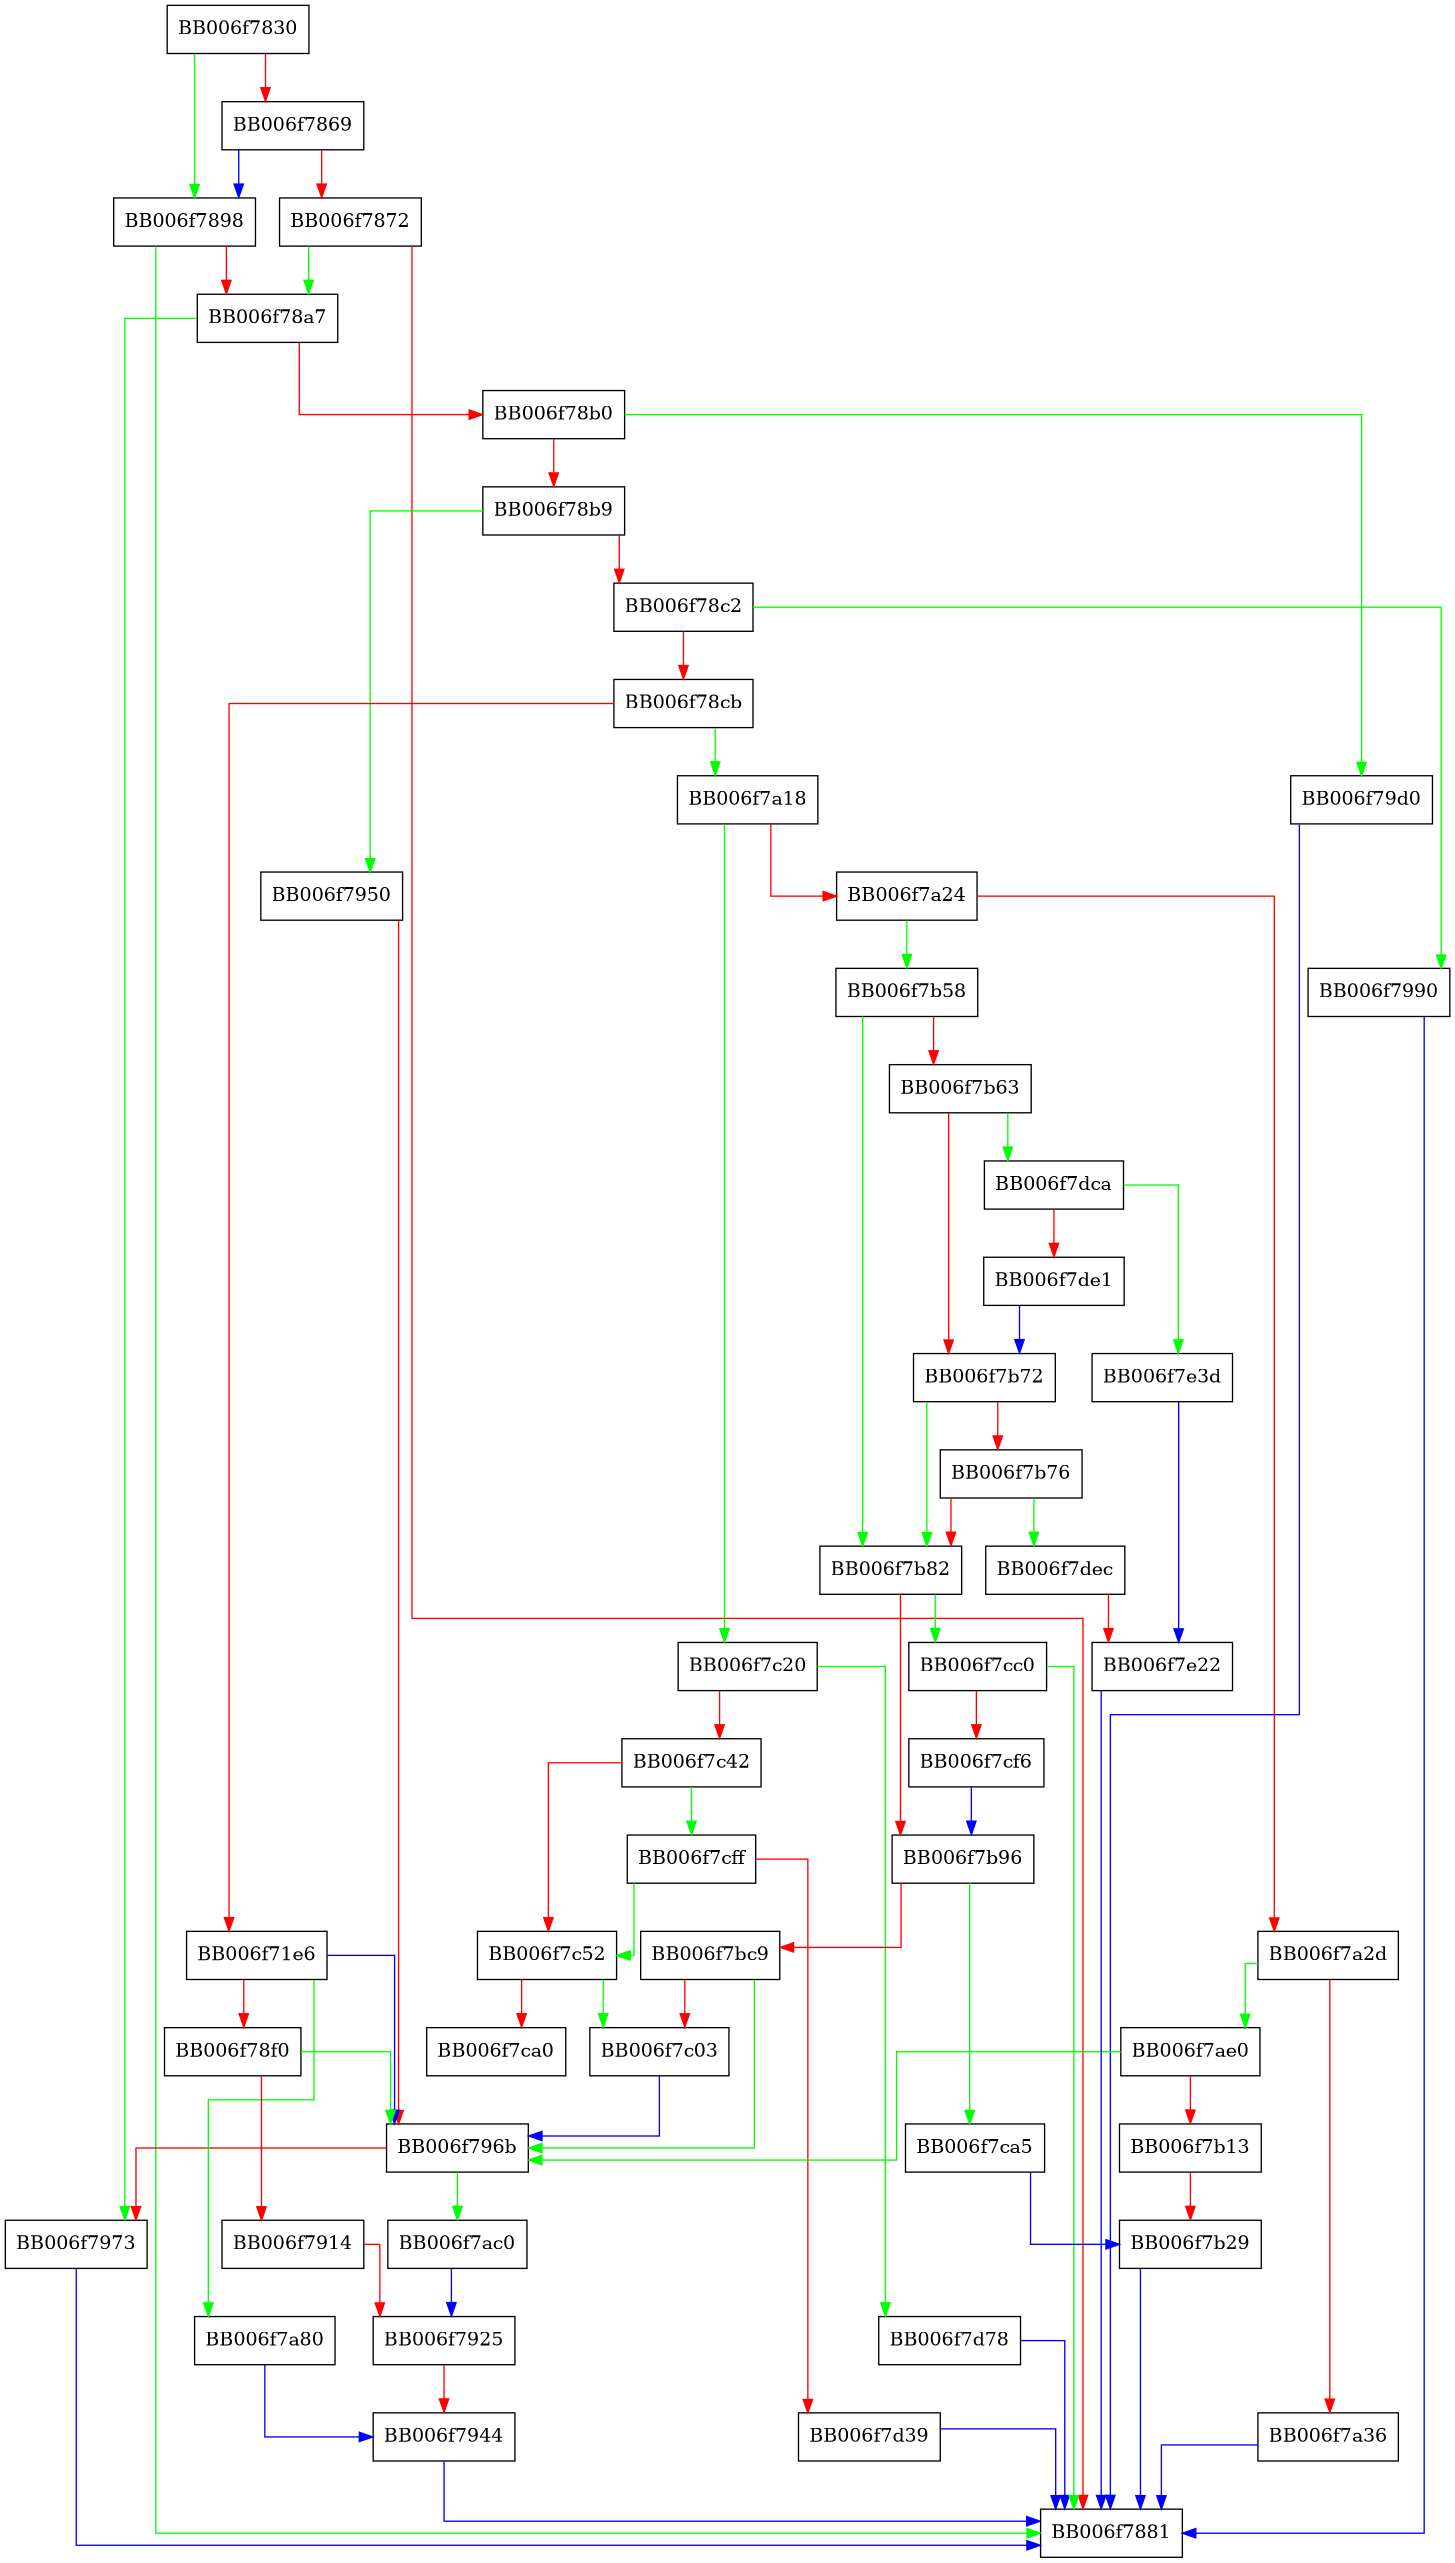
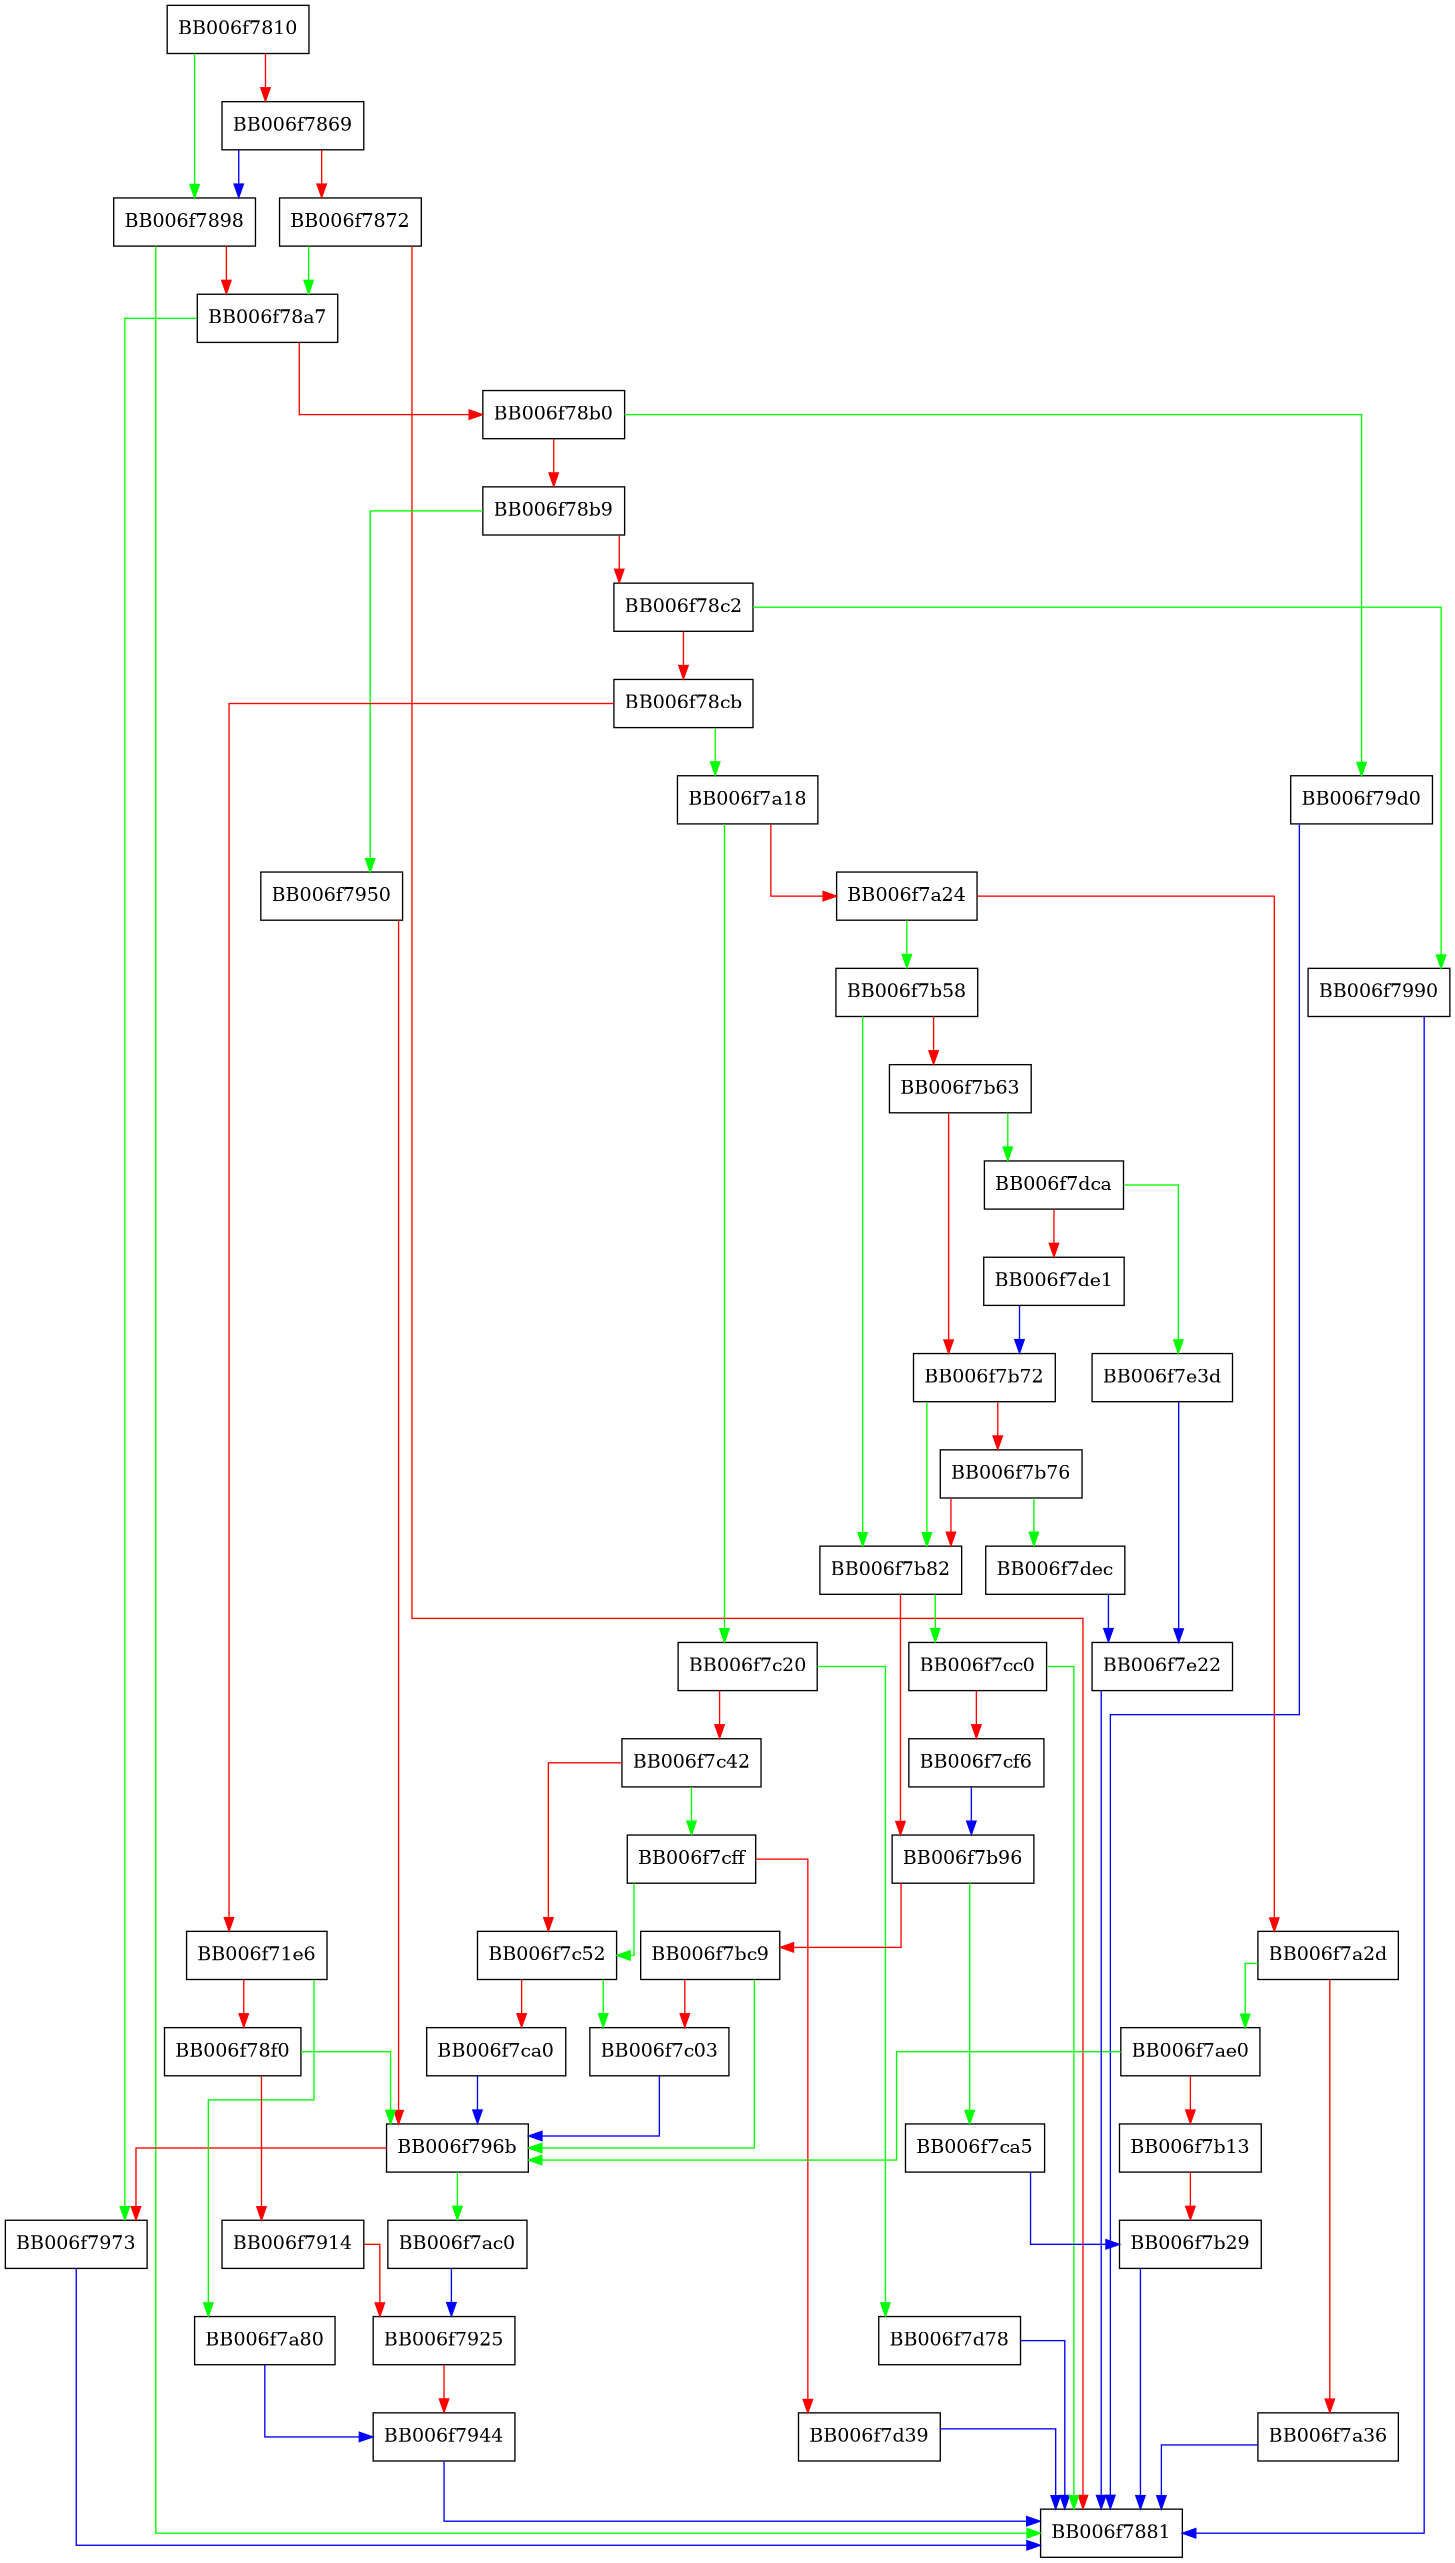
node "BB006f7830": label "BB006f7830" -> "BB006f7810"
edge "BB006f7dec" -> "BB006f7e22": color red -> blue
edge "BB006f71e6" -> "BB006f796b": now "BB006f7ca0" -> "BB006f796b"
